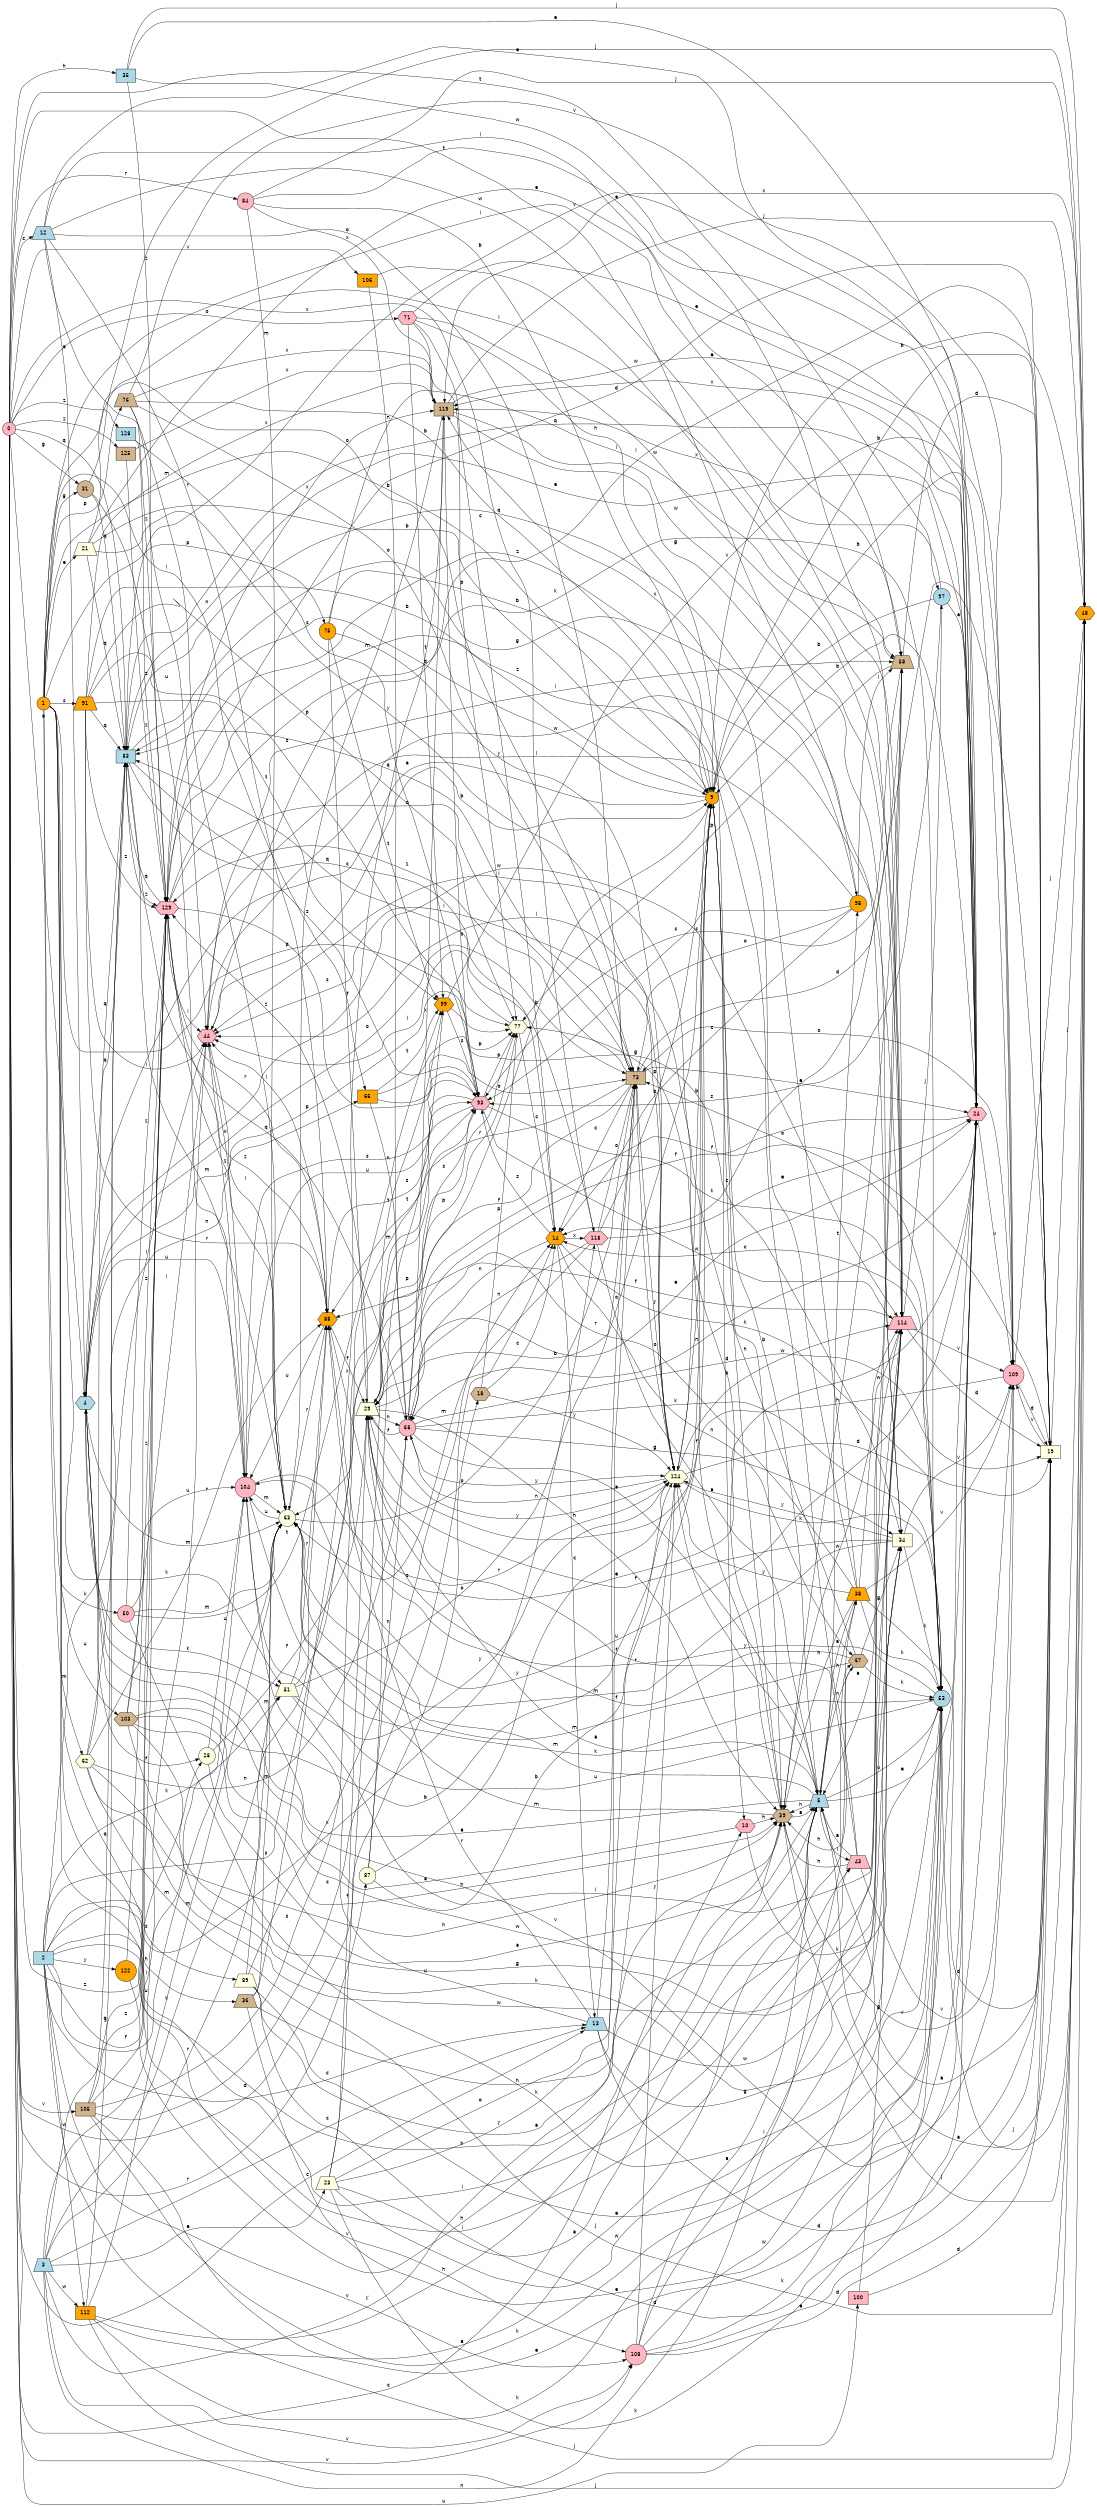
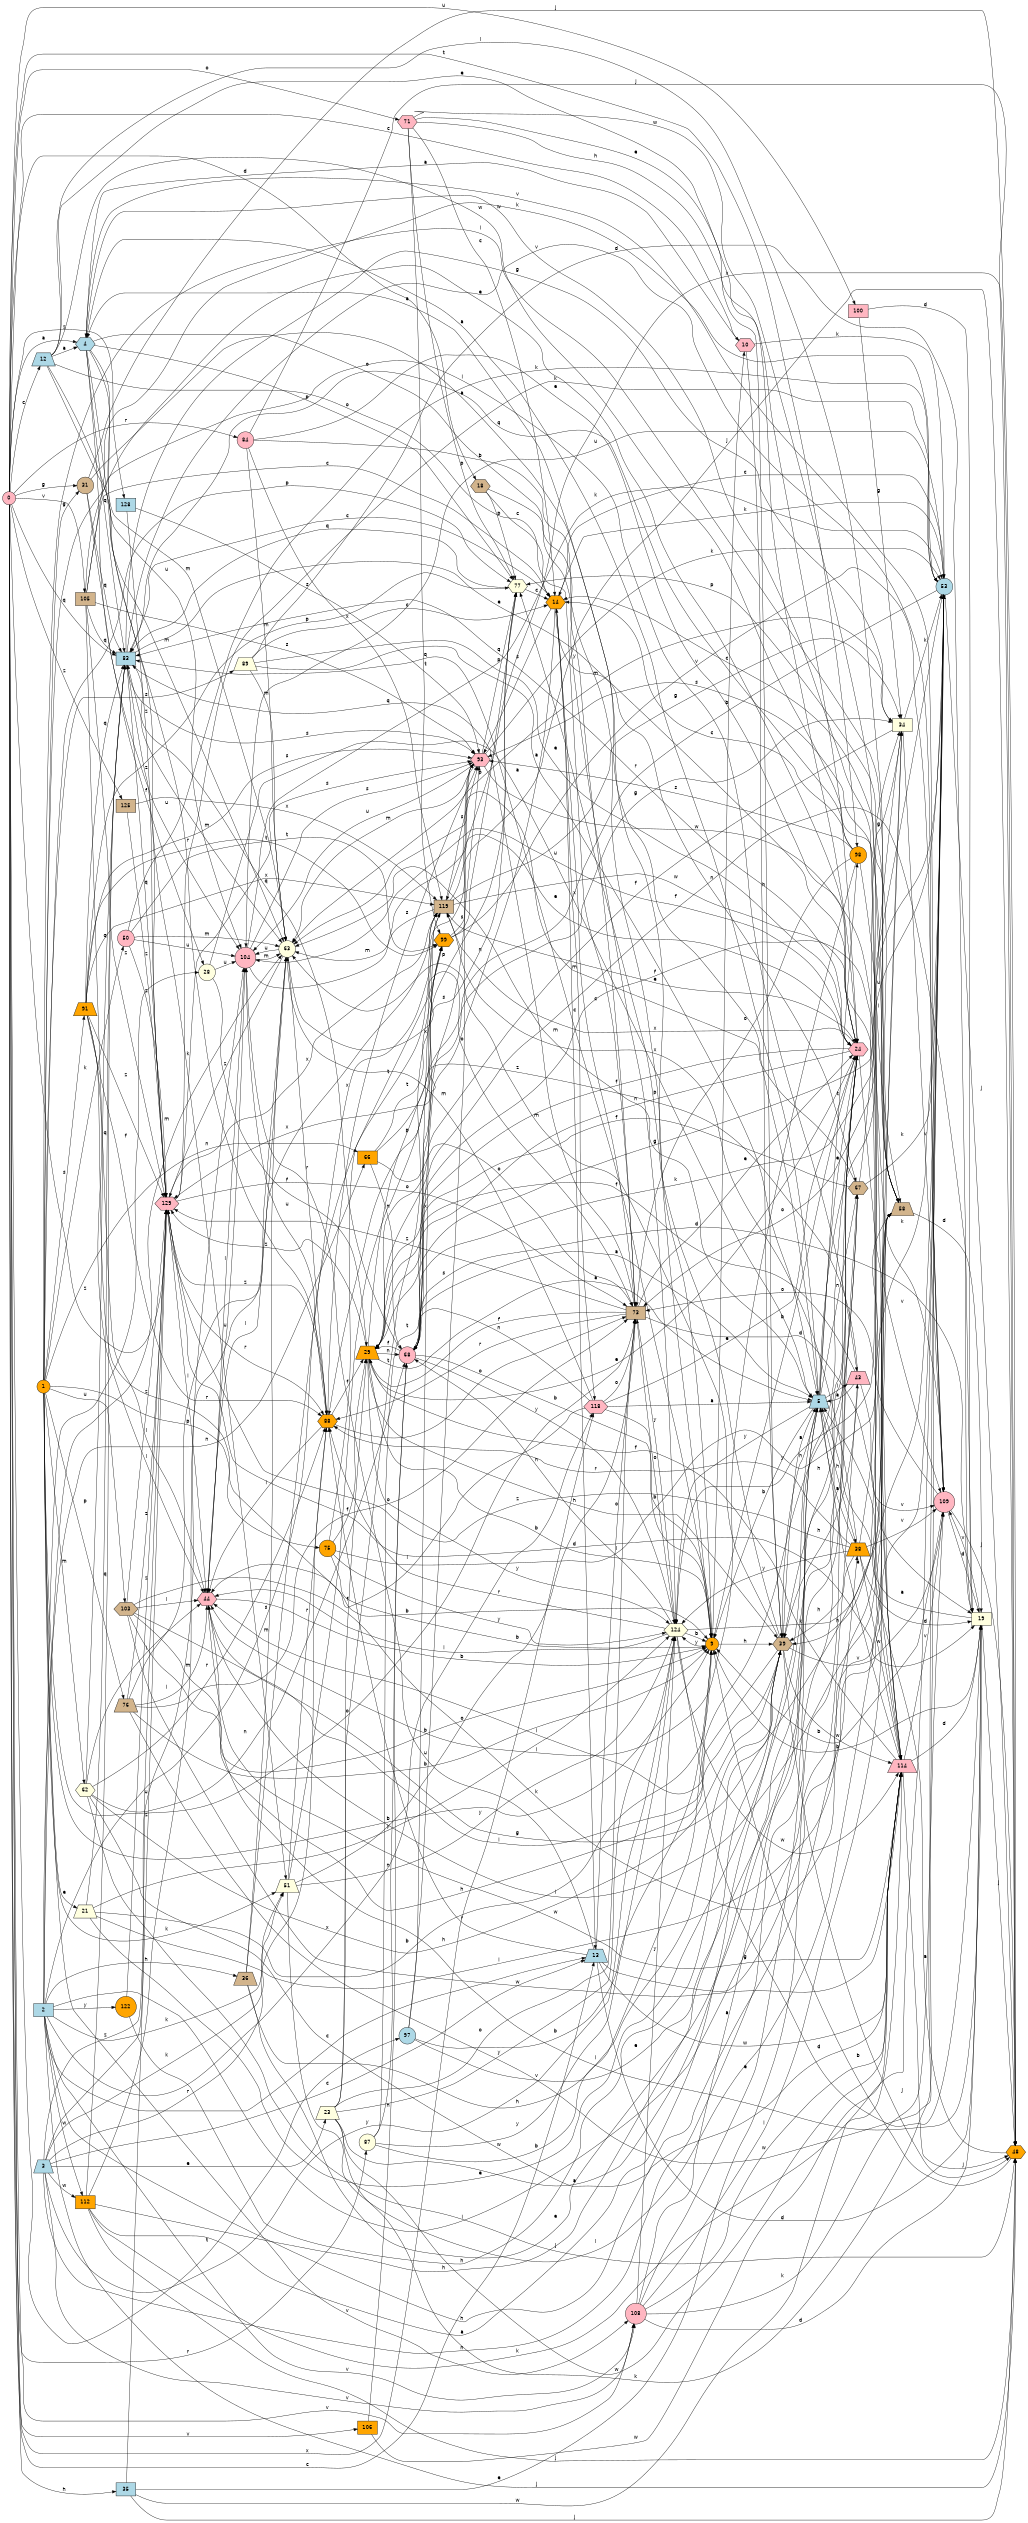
edge "31" -> "5": added, label "a"
edge "114" -> "97": now "114" -> "48"
edge "88" -> "73": added, label "o"
node "29": fillcolor lightyellow -> orange
